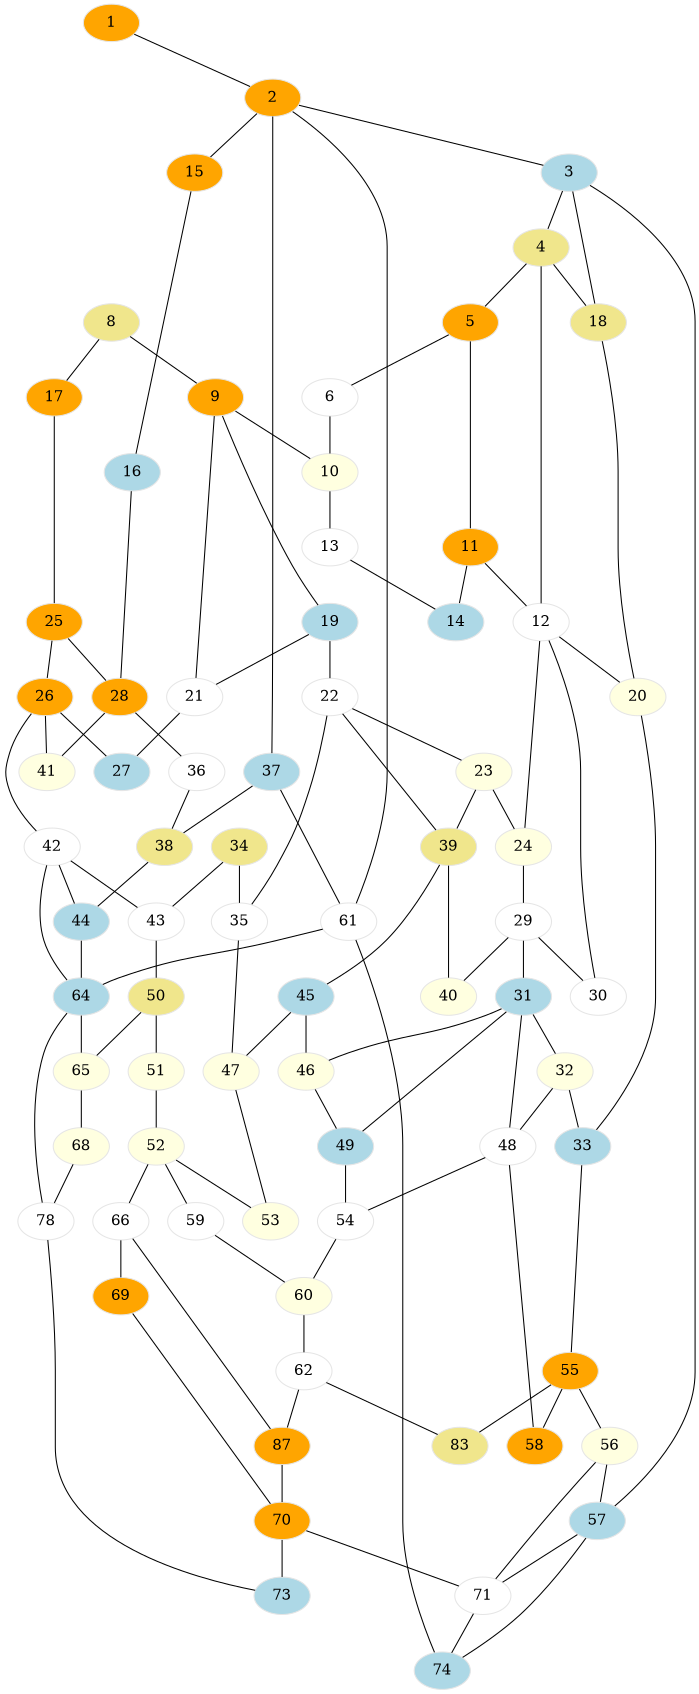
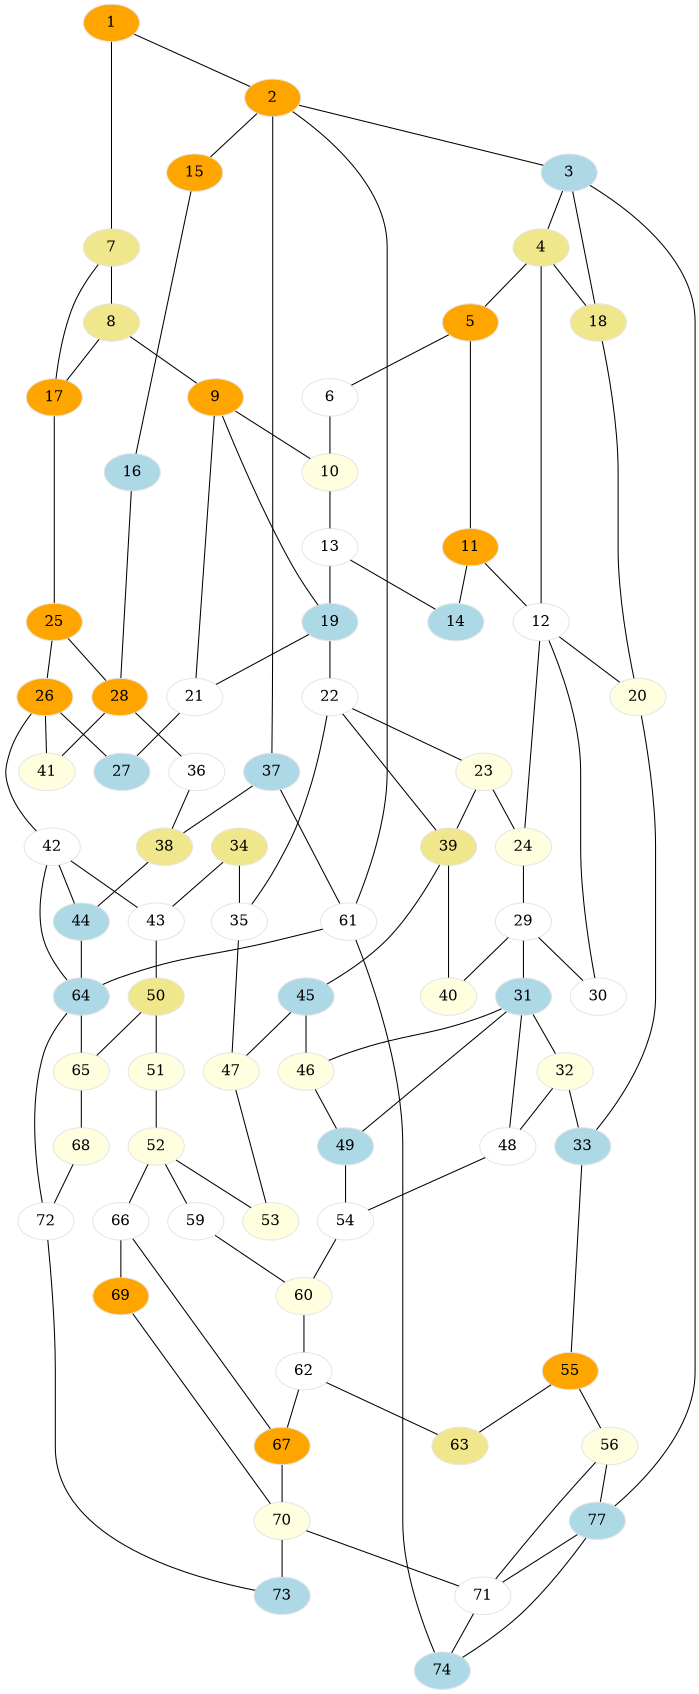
node "7": added
edge "13" -- "19": added
node "78": label "78" -> "72"
node "87": label "87" -> "67"
node "83": label "83" -> "63"
node "58": removed
node "70": fillcolor orange -> lightyellow
node "57": label "57" -> "77"
